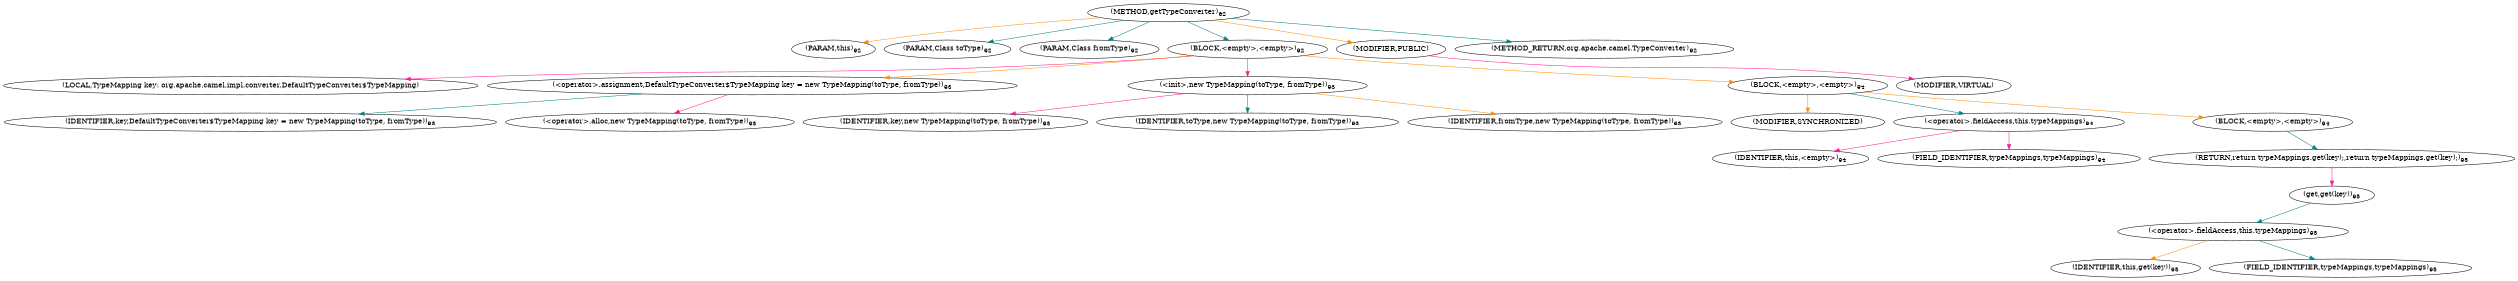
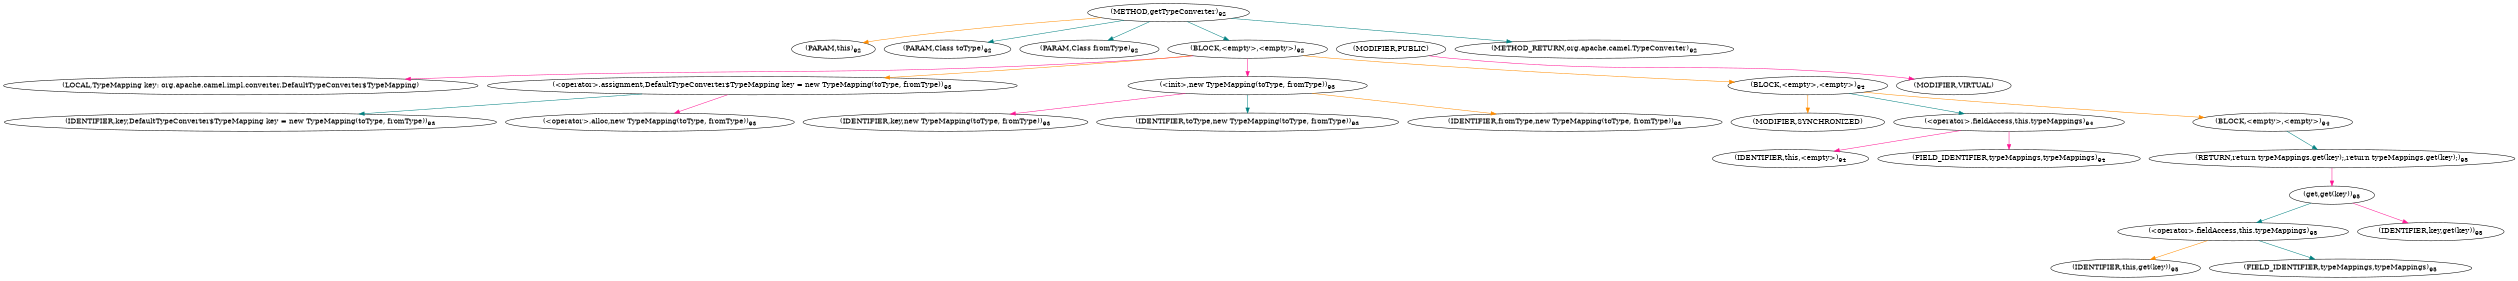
node "(METHOD,getTypeConverter)": text "62" -> "92"
edge "(METHOD,getTypeConverter)" -> "(MODIFIER,PUBLIC)": removed
node "(IDENTIFIER,key,get(key))": added
